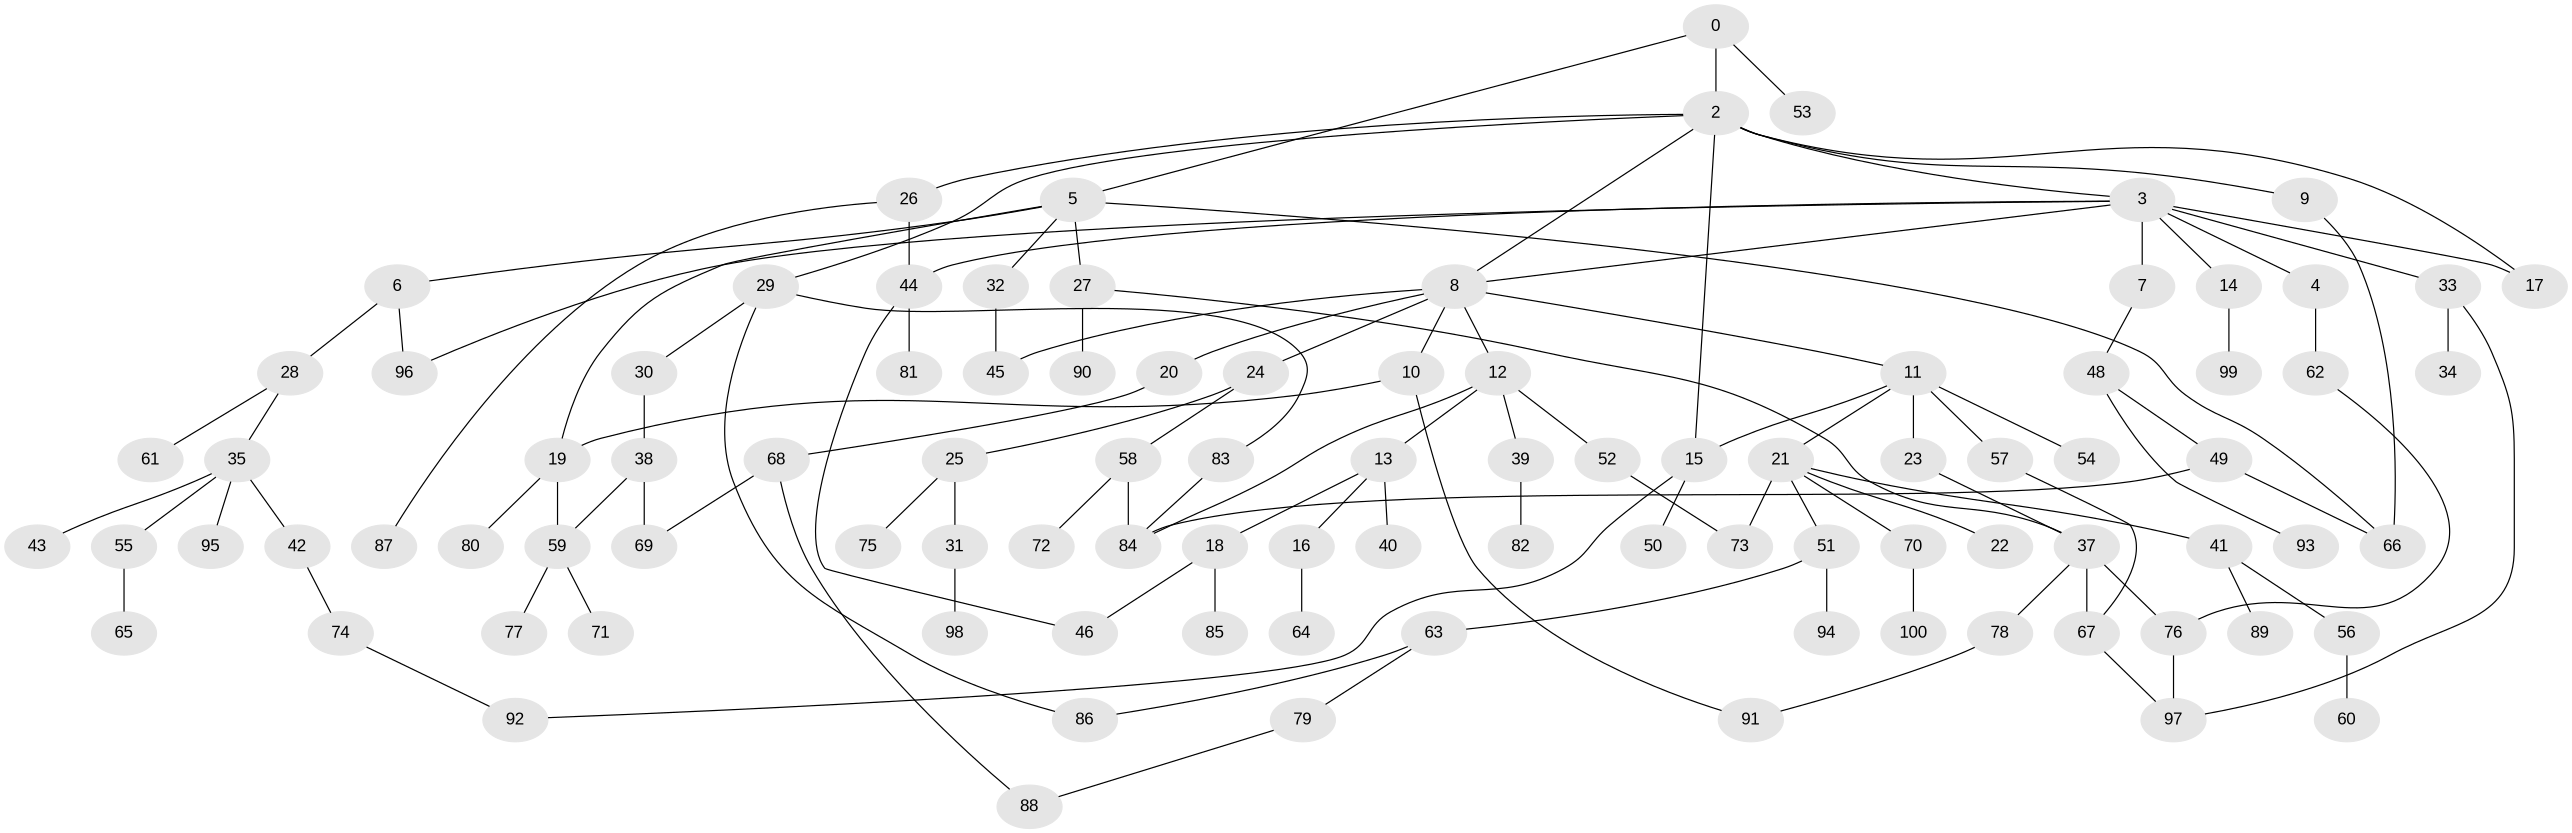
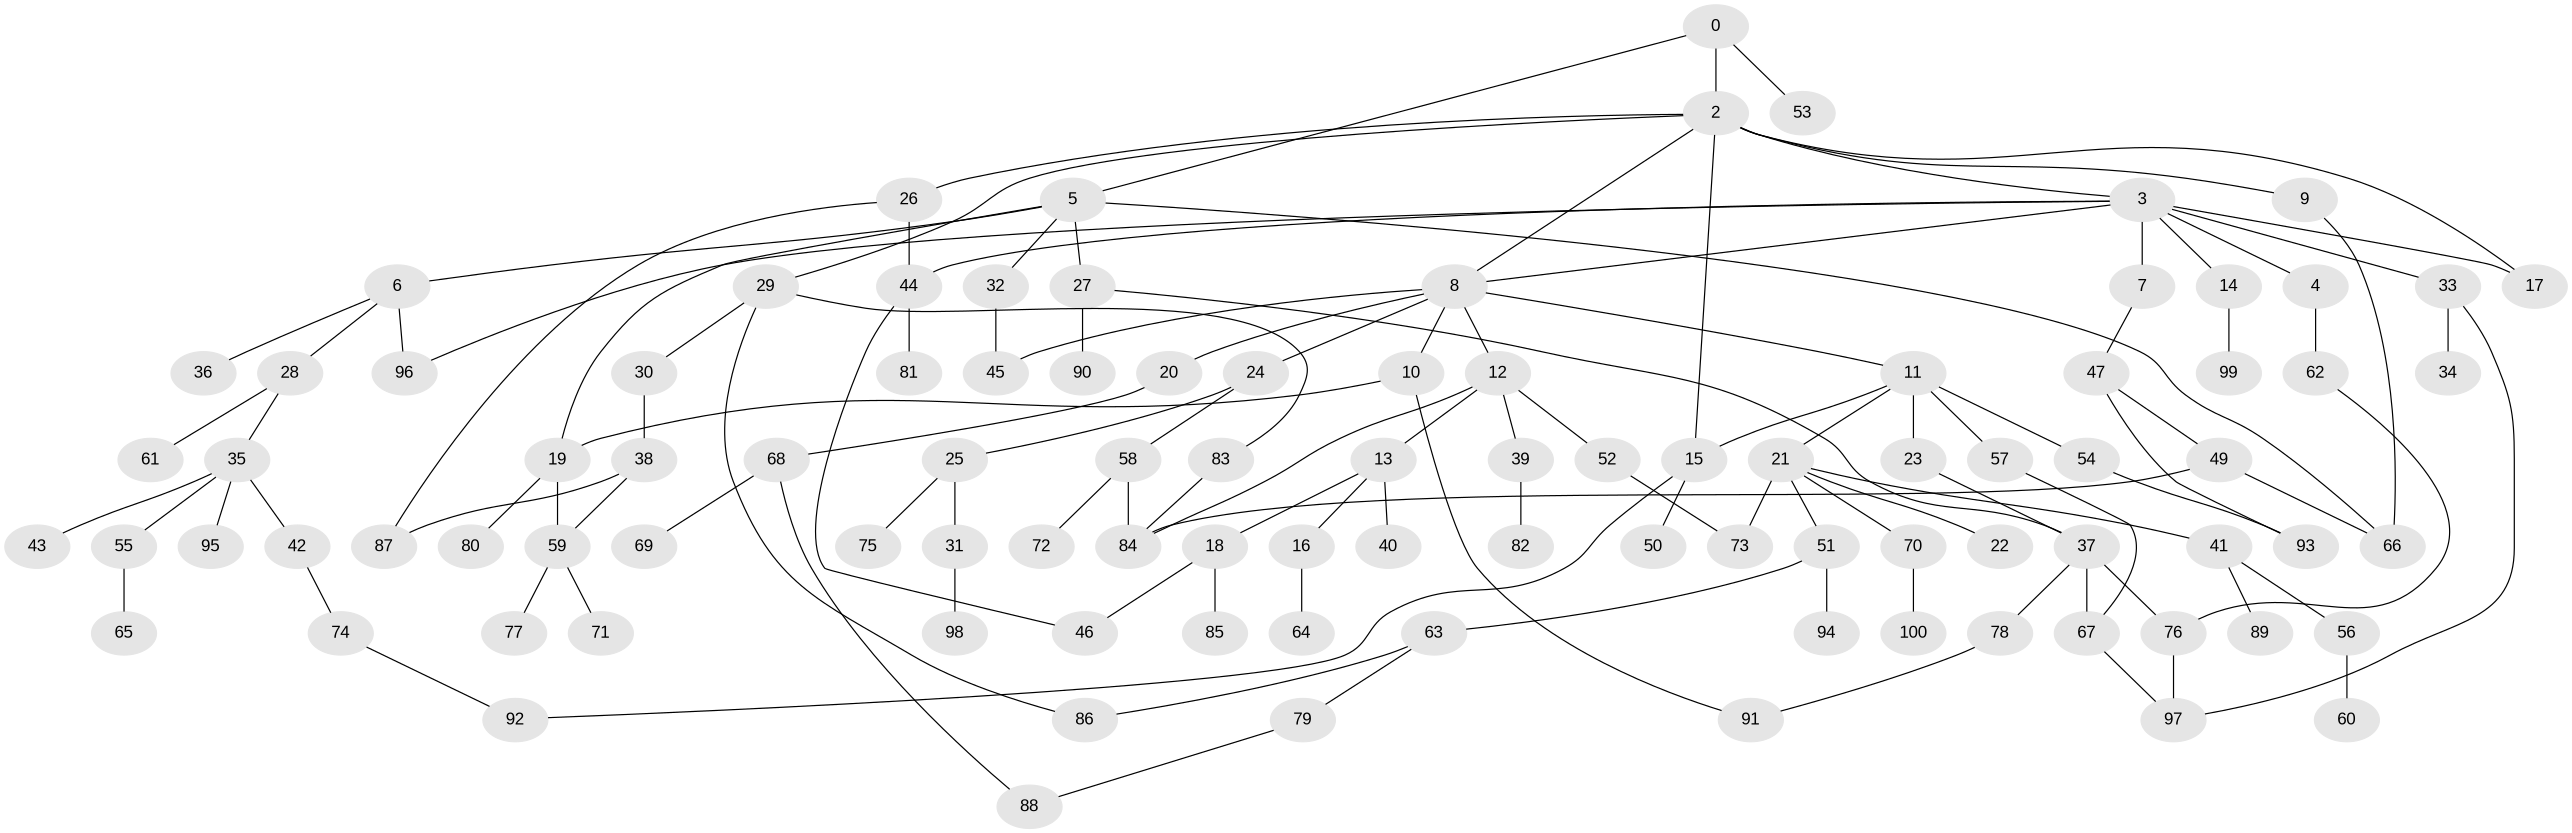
node "36": added
node "48": label "48" -> "47"
edge "54" -- "93": added
edge "38" -- "69": now "38" -- "87"
